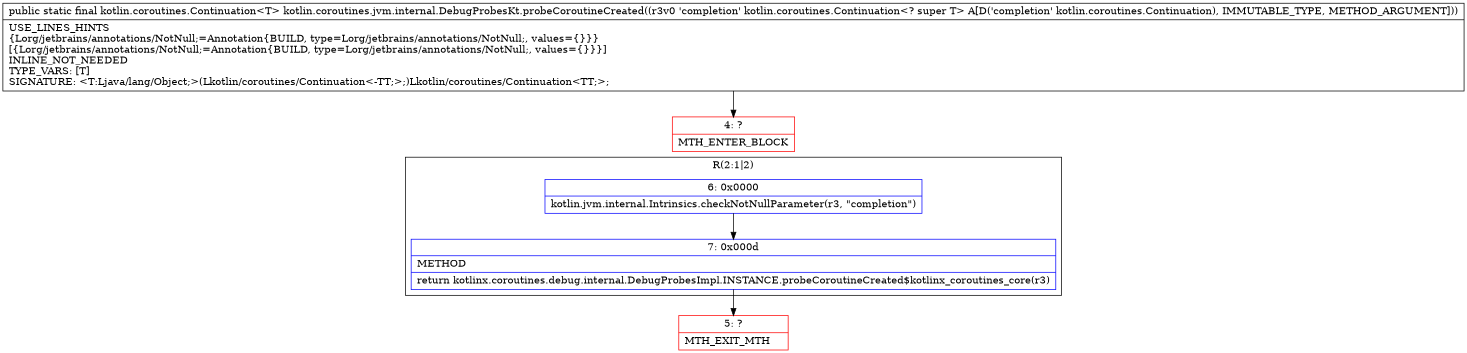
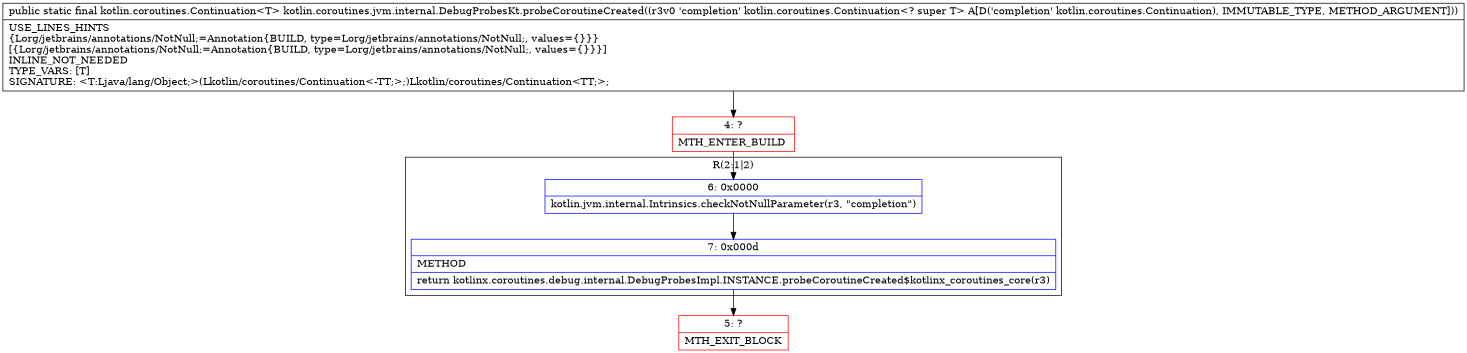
node "4: ?": text "MTH_ENTER_BLOCK" -> "MTH_ENTER_BUILD"
edge "4: ?" -> "6: 0x0000": added
node "5: ?": text "MTH_EXIT_MTH" -> "MTH_EXIT_BLOCK"
